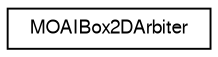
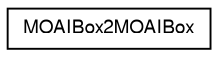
node "MOAIBox2DArbiter": label "MOAIBox2DArbiter" -> "MOAIBox2MOAIBox"
